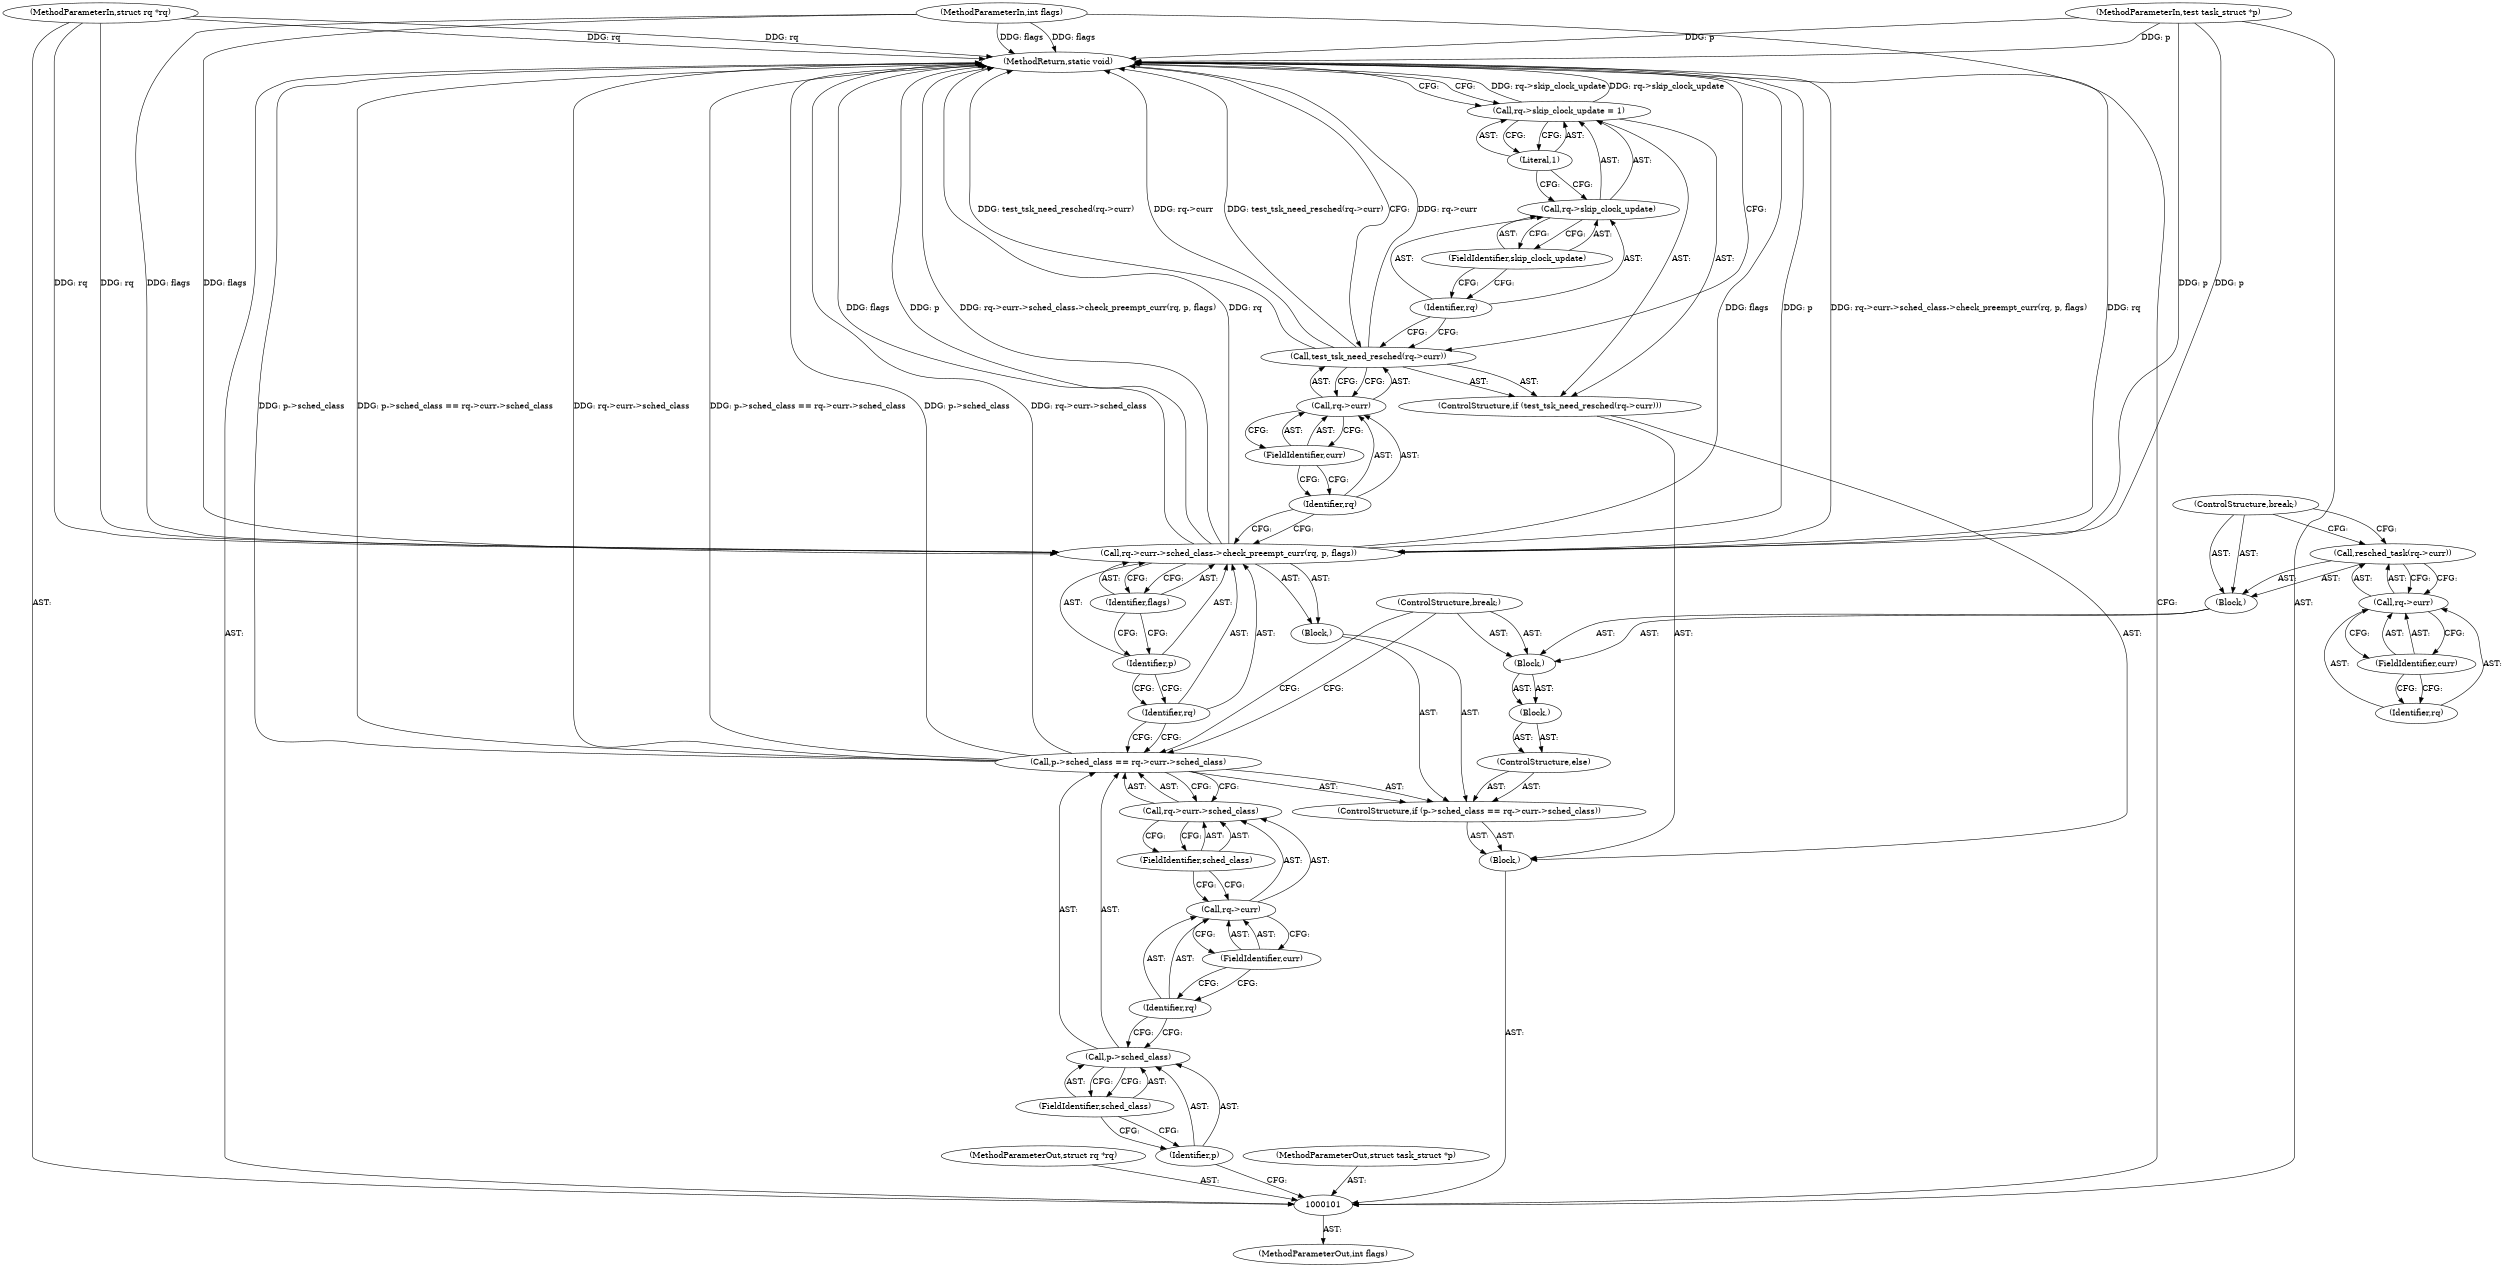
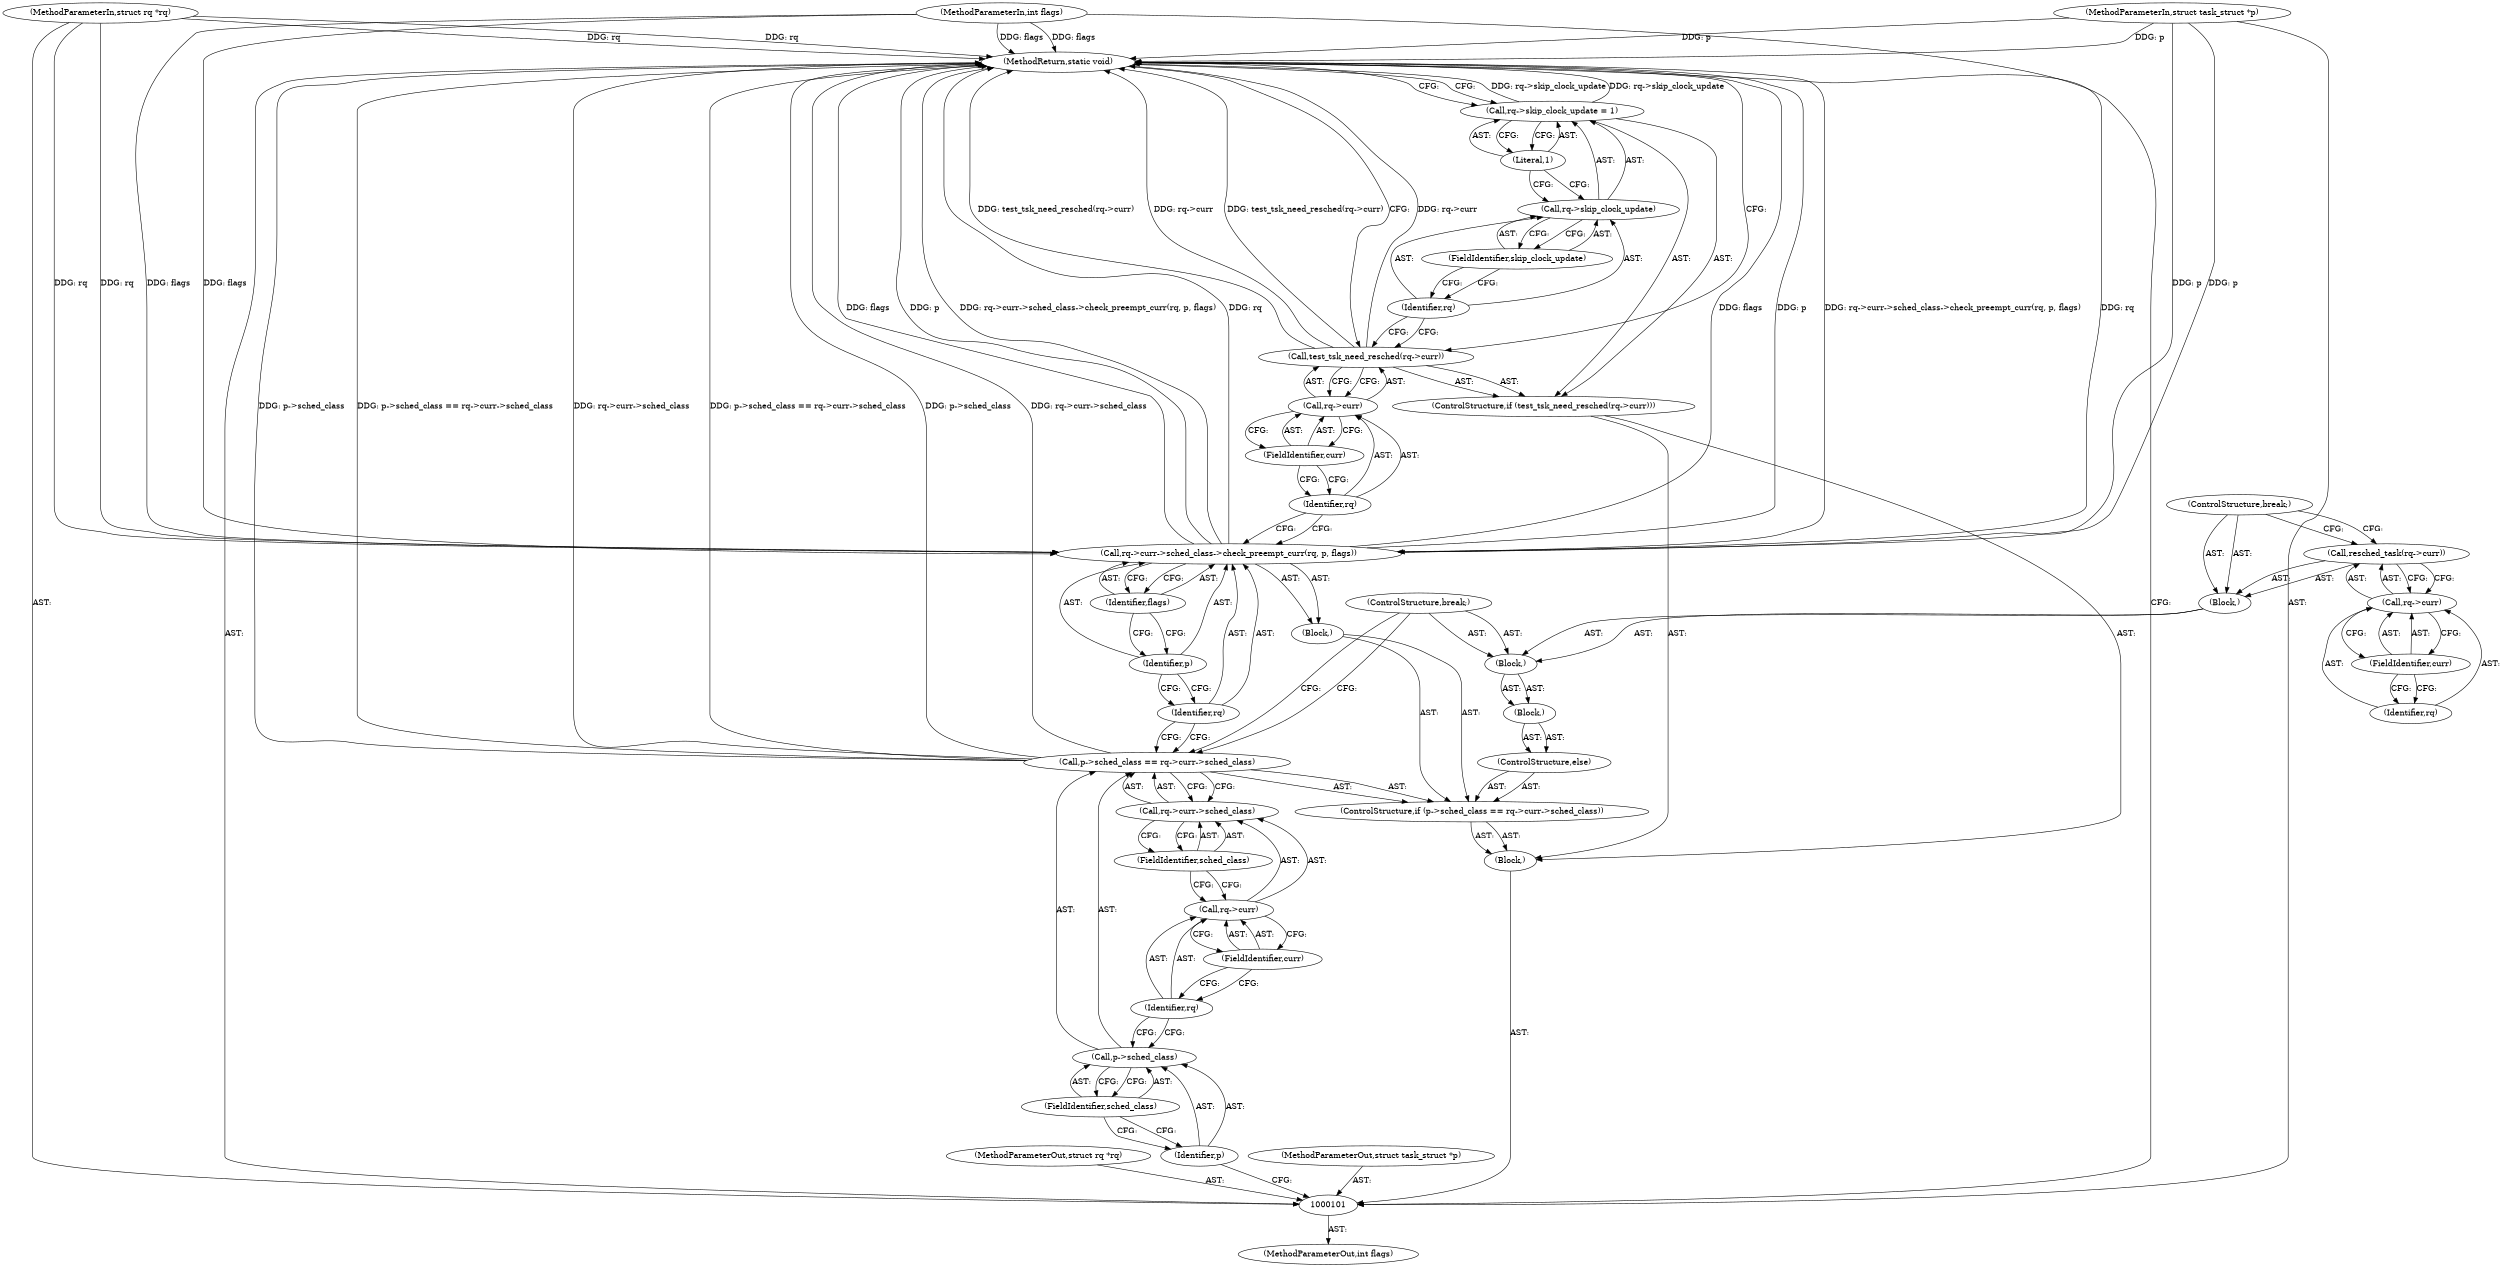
node "(MethodParameterIn,test task_struct *p)": label "(MethodParameterIn,test task_struct *p)" -> "(MethodParameterIn,struct task_struct *p)"
